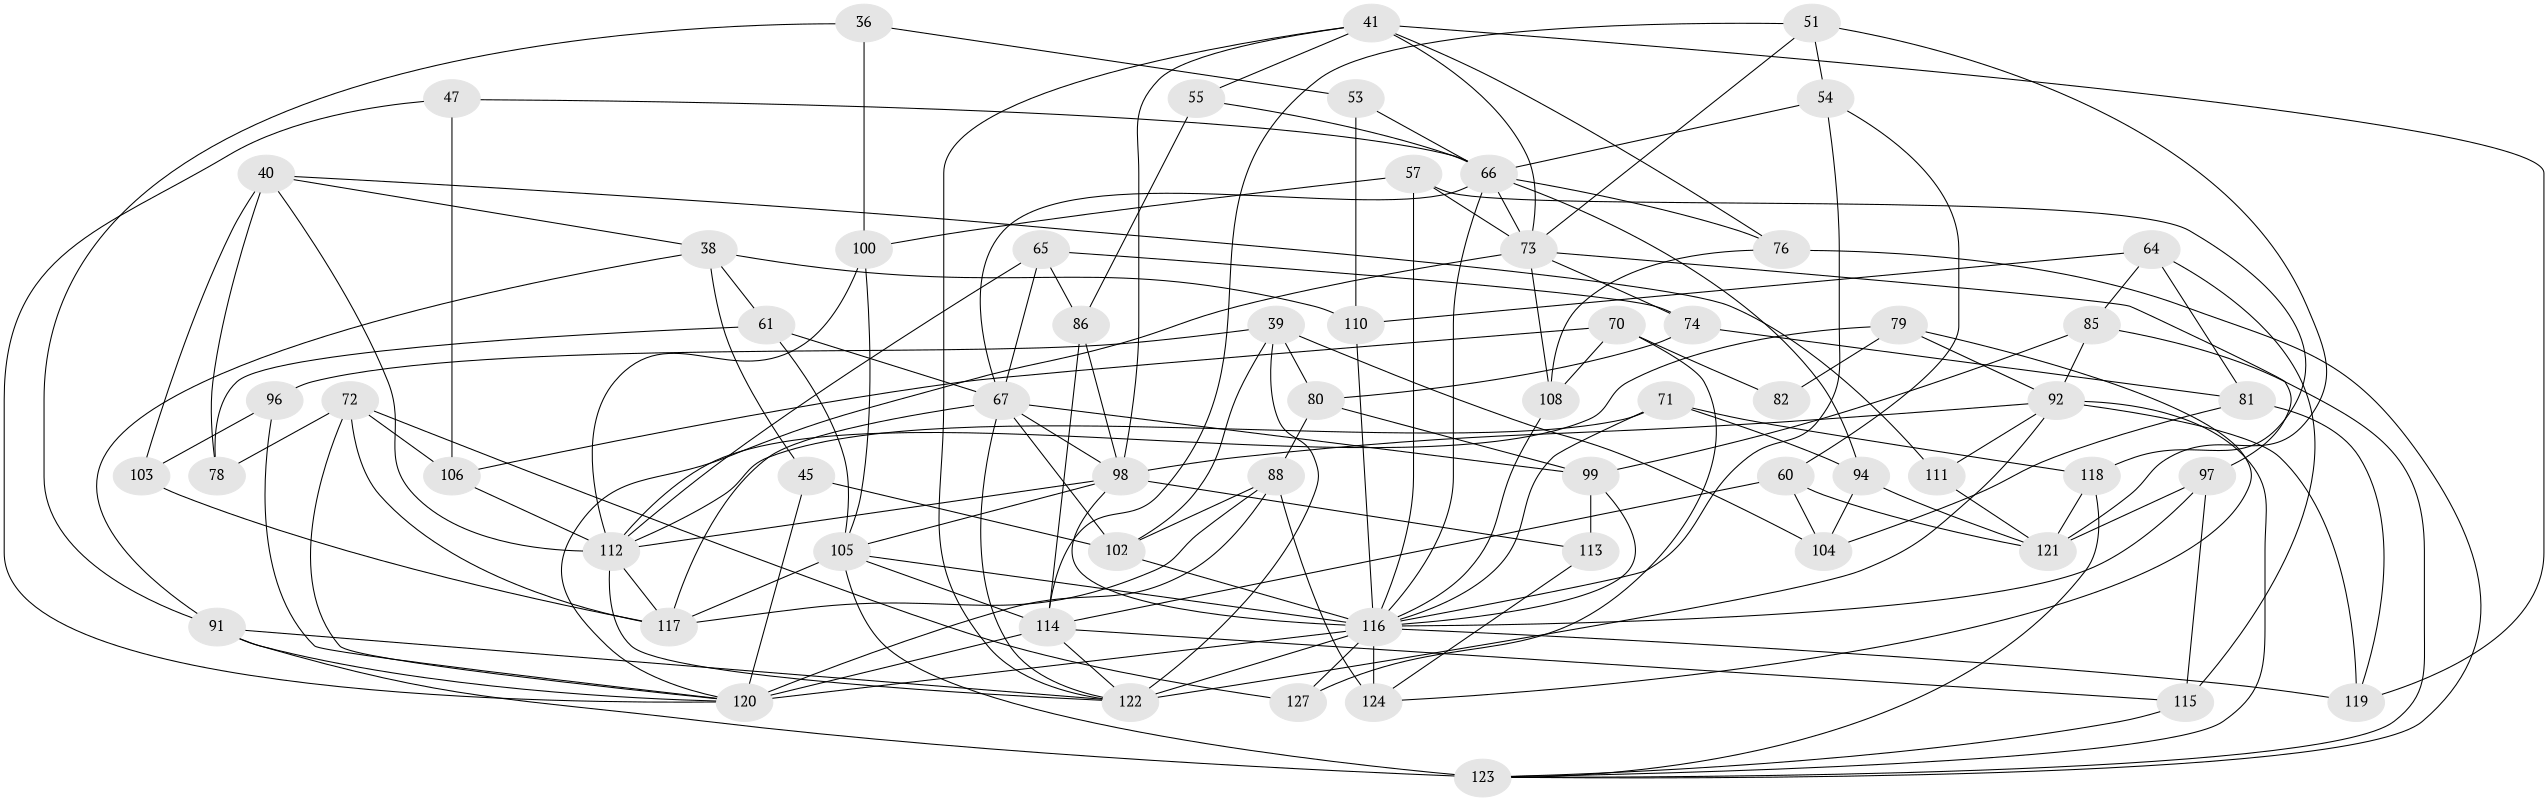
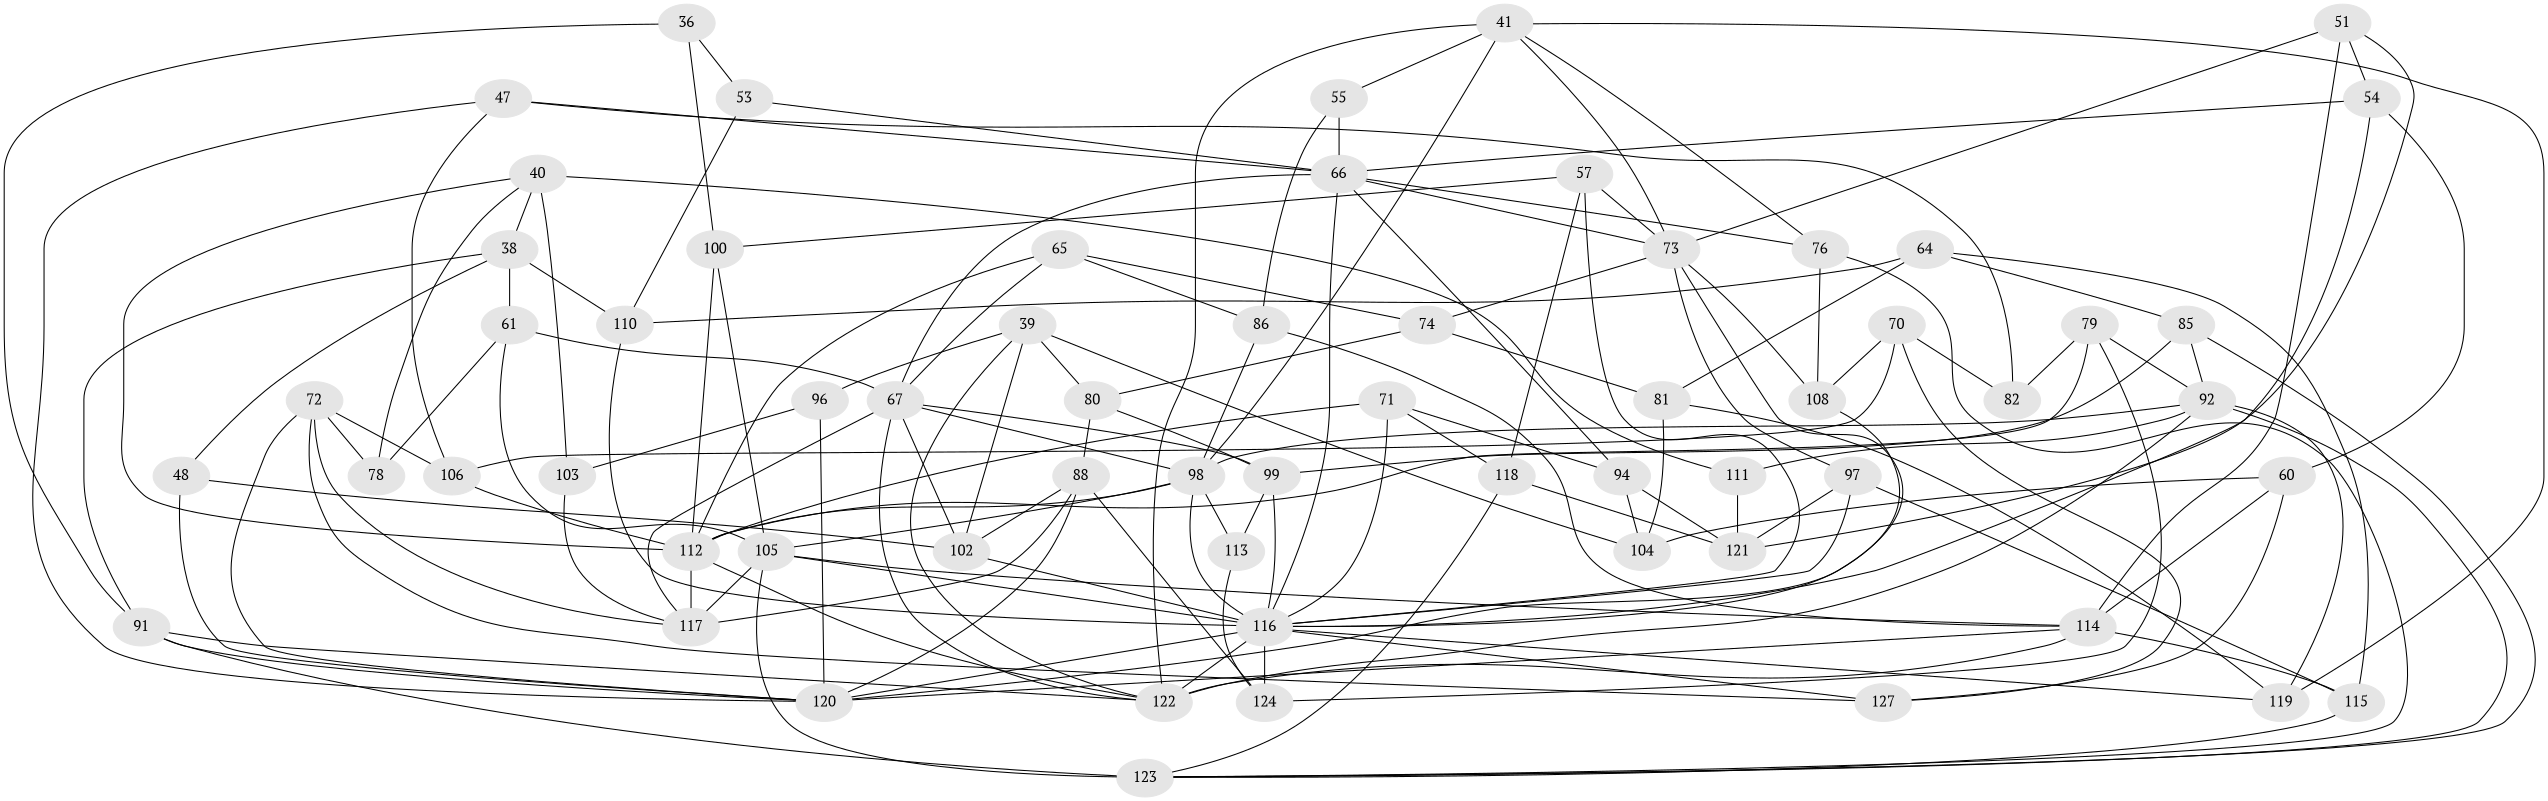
edge "47" -- "82": added
node "45": label "45" -> "48"
edge "60" -- "121": now "60" -- "127"
